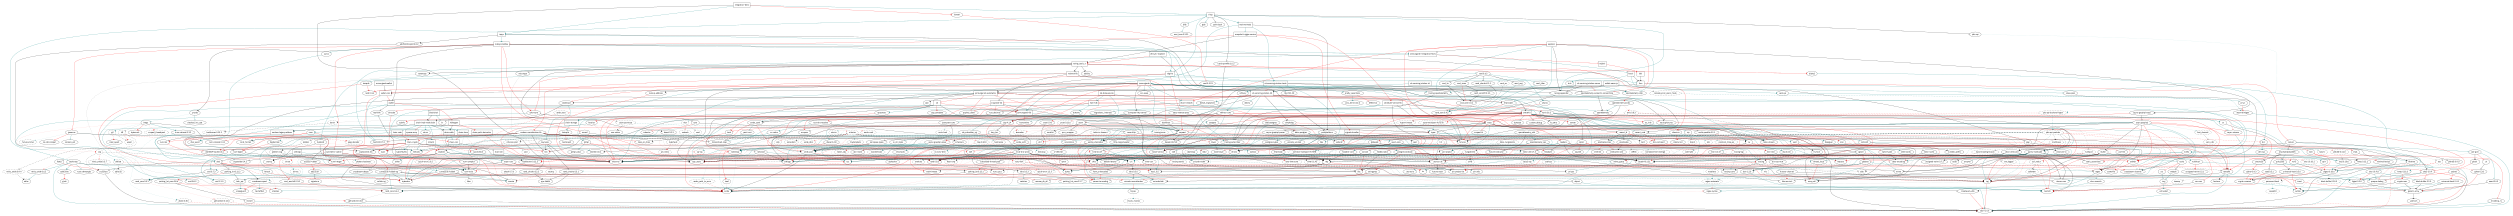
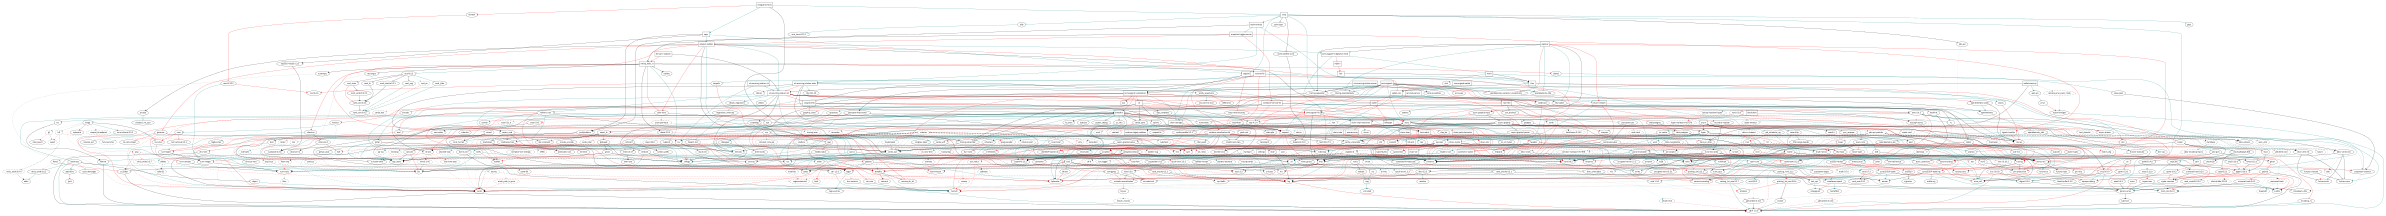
edge "chain-addr" -> "thiserror": now "quircs" -> "thiserror"
edge "crossbeam-utils" -> "cfg-if 1.0.0": removed
